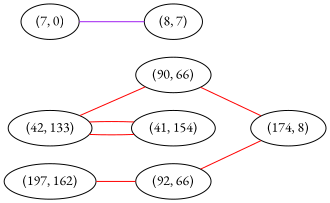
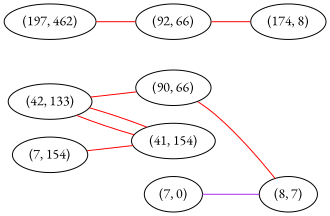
edge "(90, 66)" -- "(174, 8)": now "(90, 66)" -- "(8, 7)"
node "(7, 154)": added
node "(197, 162)": label "(197, 162)" -> "(197, 462)"
